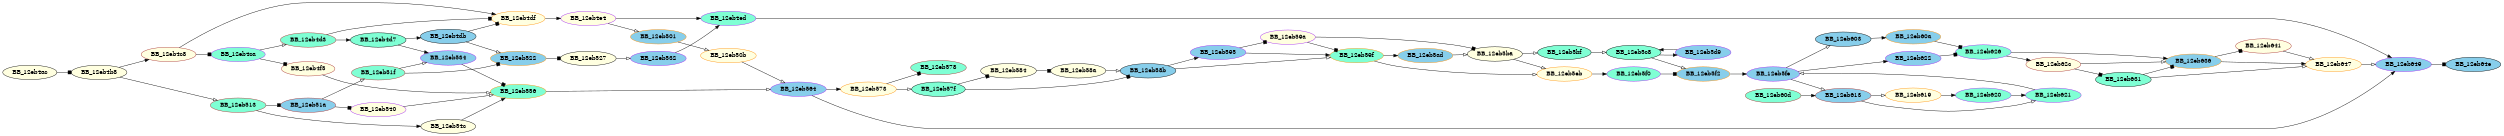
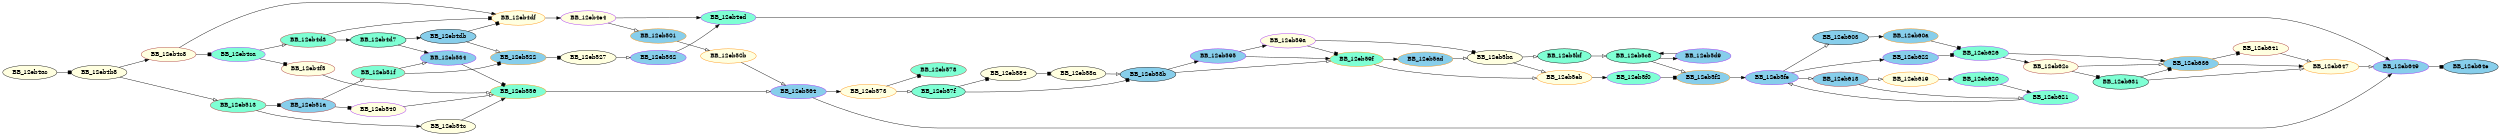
edge "BB_12eb595" -> "BB_12eb59a": arrowhead box -> normal
node "BB_12eb60d": removed
